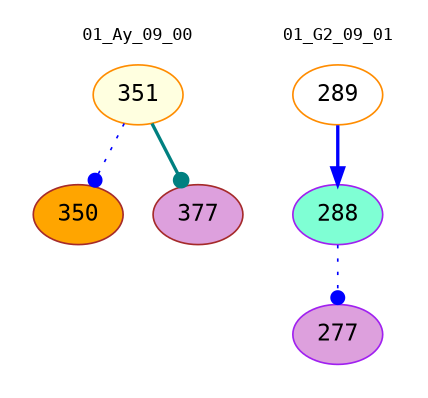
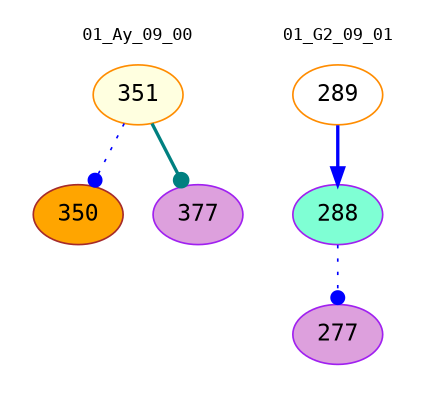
node "377": color brown -> purple
